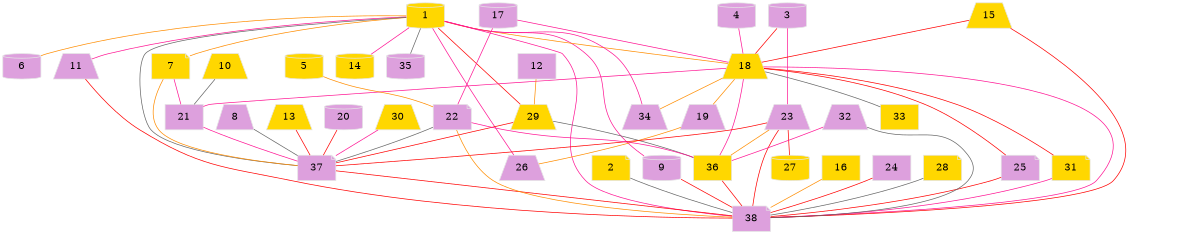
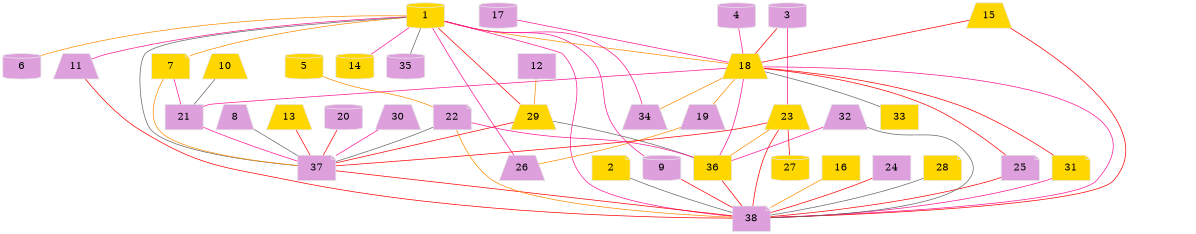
edge "17" -- "22": removed
node "30": fillcolor gold -> plum
node "23": fillcolor plum -> gold
